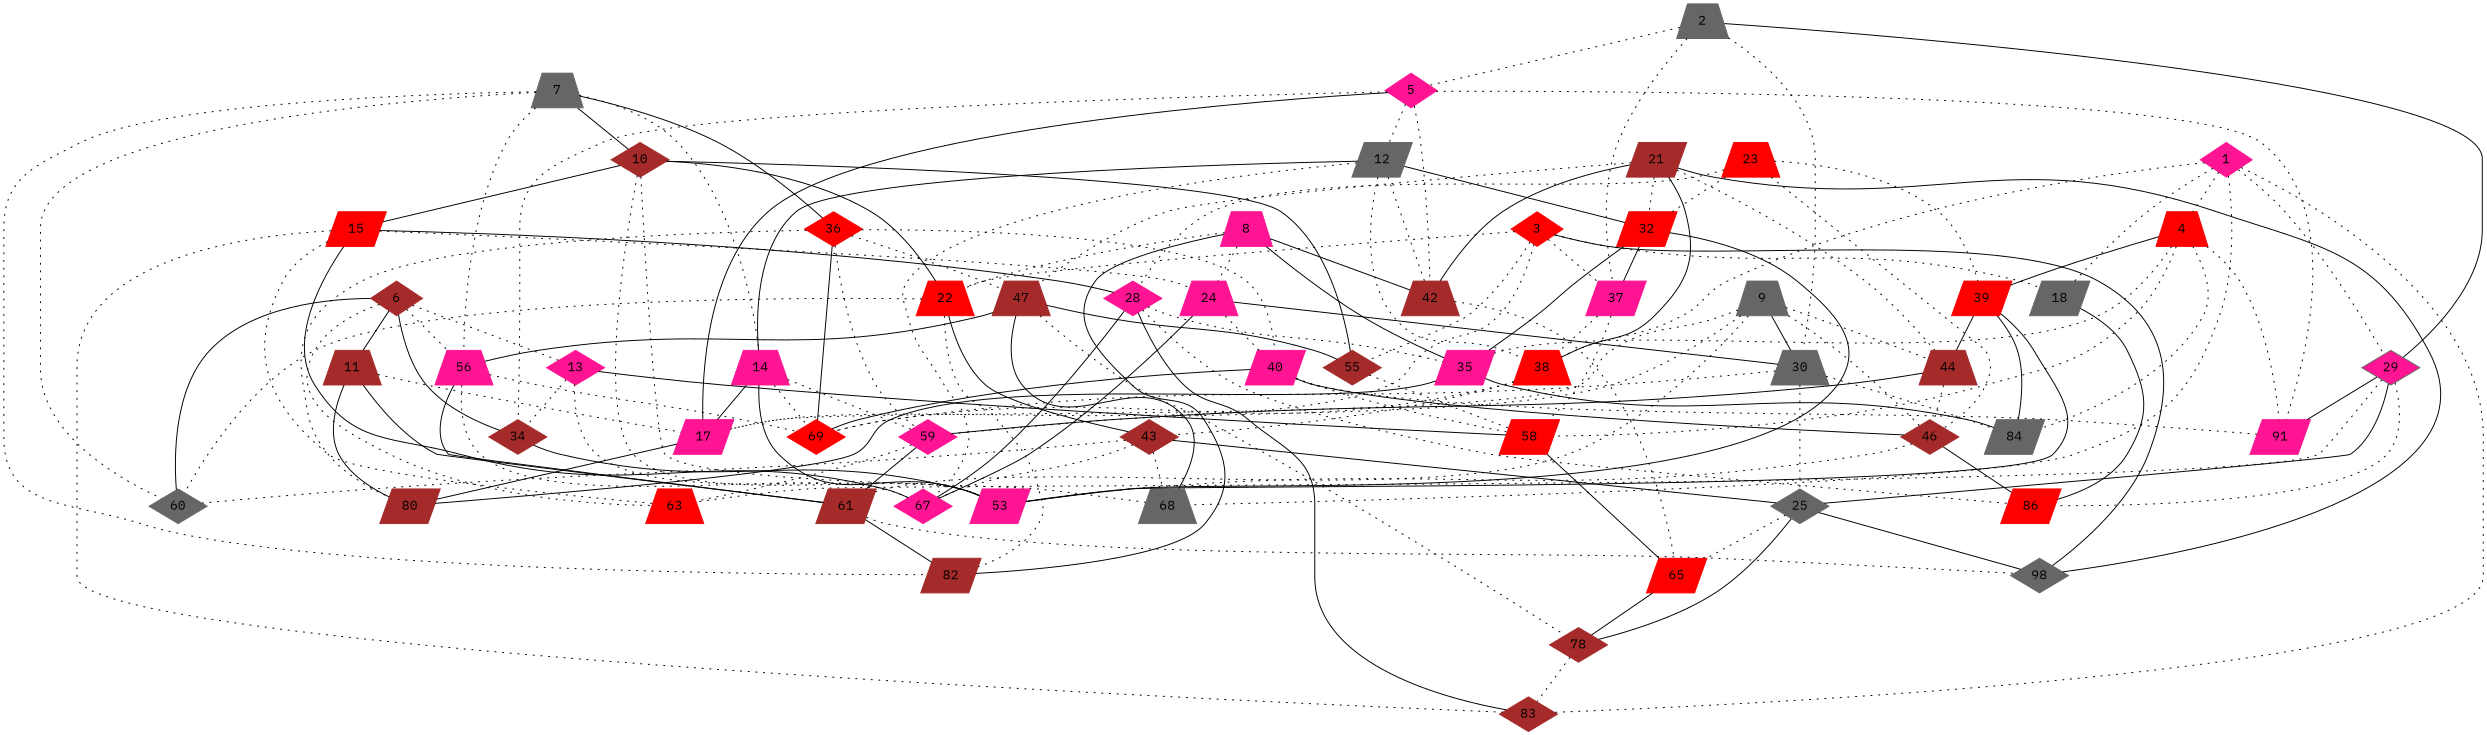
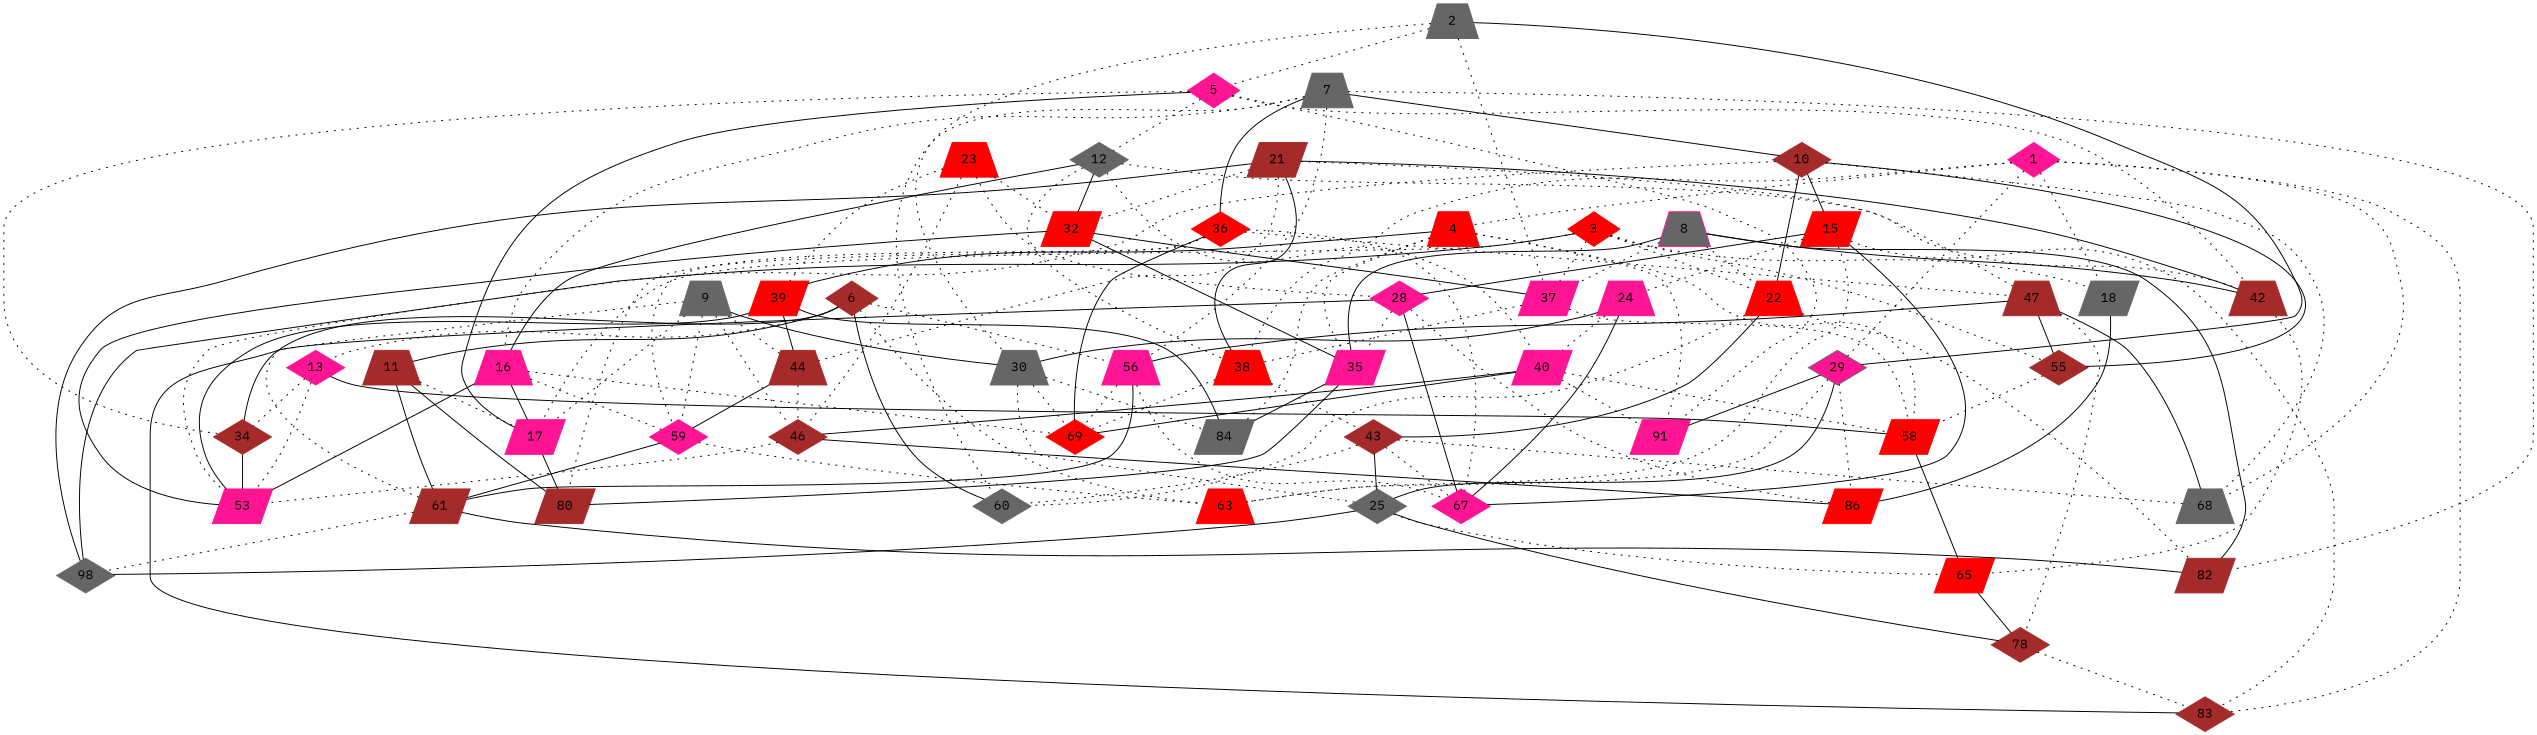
node "12": shape parallelogram -> diamond
node "8": fillcolor deeppink -> gray40
edge "8" -- "24": now "8" -- "37"
node "14": label "14" -> "16"
